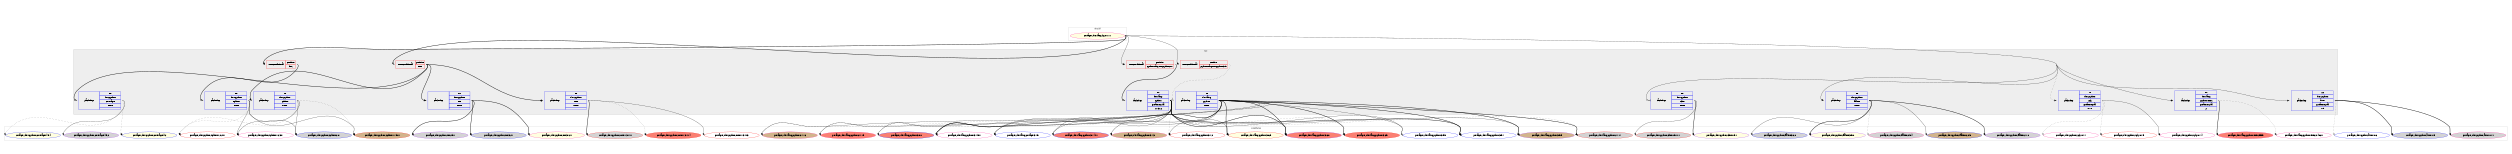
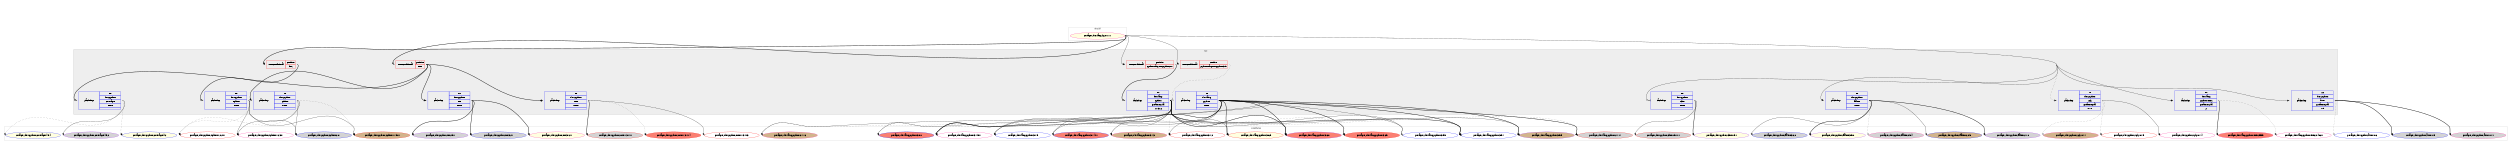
node "portage://dev-lang/python-2.7.15": removed
node "portage://dev-lang/portage-3.7.5": label "portage://dev-lang/portage-3.7.5" -> "portage://dev-lang/python-3.7.5"
node "portage://dev-python/rply-0.7.7": fillcolor white -> tan
